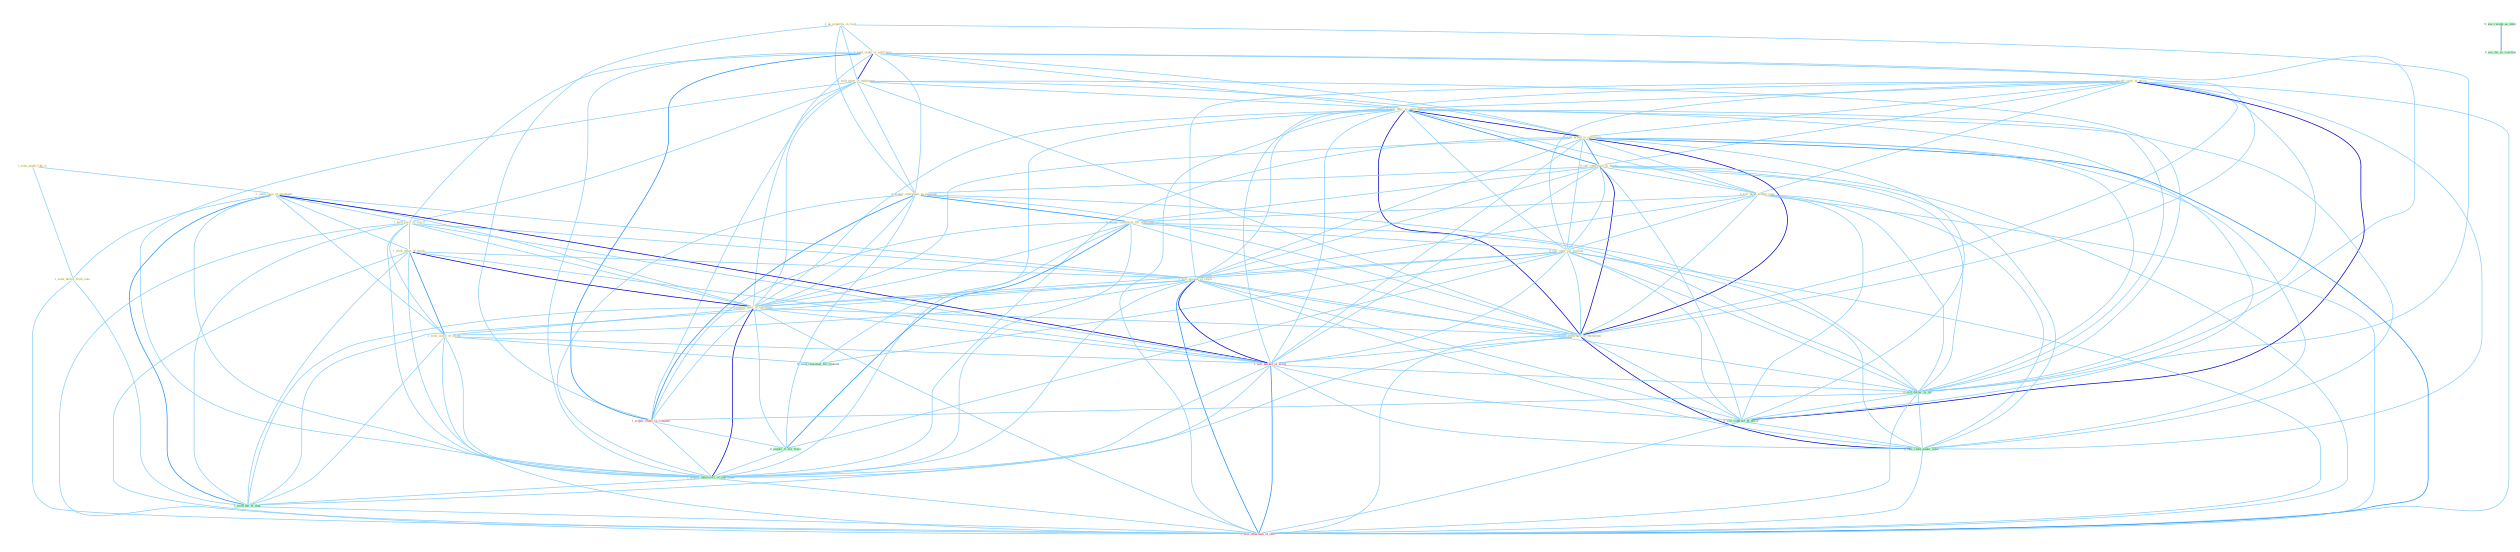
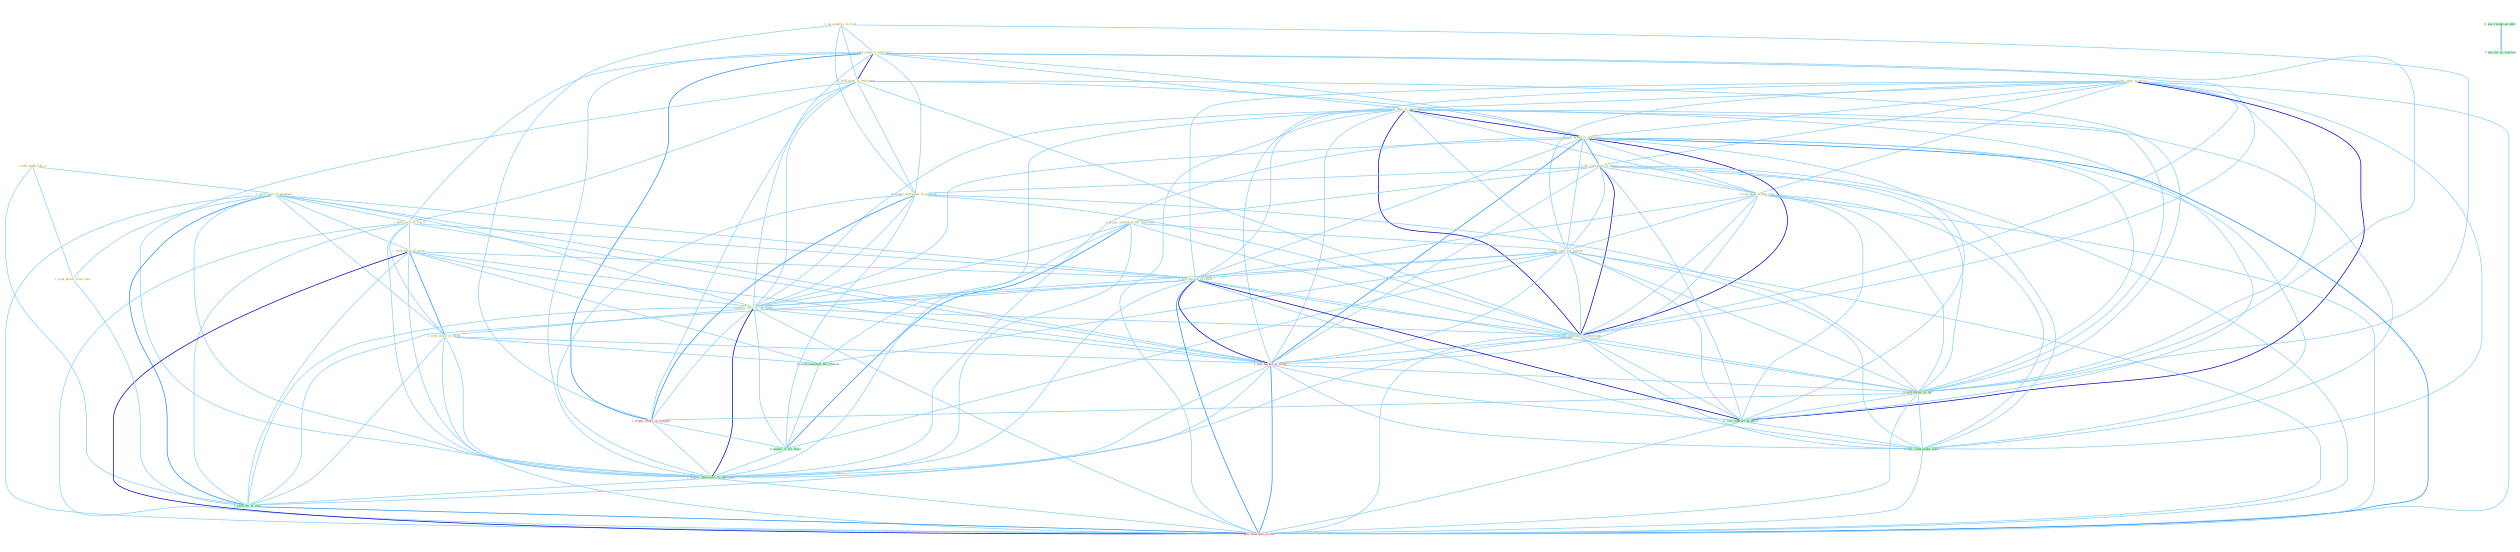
edge "0_hold_meet_in_entitynam" -- "0_sell_offic_to_entitynam": removed
edge "0_sell_offic_to_entitynam" -- "0_sell_entitynam_to_buyer": removed
edge "0_acquir_entitynam_in_yearnum" -- "0_acquir_entitynam_for_othernum": removed
edge "0_sell_bond_within_year" -- "0_acquir_entitynam_for_othernum": now "0_sell_bond_within_year" -- "1_sell_basket_of_stock"
edge "0_sell_entitynam_to_buyer" -- "1_sell_amount_of_stock": removed
edge "0_acquir_entitynam_for_othernum" -- "0_sell_dollar_in_lot": now "0_sell_entitynam_to_entitynam" -- "0_sell_dollar_in_lot"
edge "0_sell_brand_to_entitynam" -- "1_sell_basket_of_stock": color #87cefa -> #1e90ff
edge "0_acquir_entitynam_for_othernum" -- "1_acquir_stake_in_compani": removed
edge "1_hold_posit_of_clarif" -- "1_acquir_oper_of_entitynam": removed
edge "1_seen_case_of_incompet" -- "1_sell_basket_of_stock": color #0000cd -> #87cefa
edge "1_seek_mean_of_block" -- "1_acquir_oper_of_entitynam": color #0000cd -> #87cefa
edge "1_seek_mean_of_block" -- "0_seek_classmat_for_reunion": added
edge "1_sell_amount_of_stock" -- "1_seek_clarif_of_intent": removed
edge "1_sell_amount_of_stock" -- "0_sell_contract_at_price": color #87cefa -> #0000cd
edge "1_seen_anyth_like_it" -- "1_seen_the_of_that": added
node "0_sell_dollar_in_lot": fontcolor #2f4f4f -> #b22222
edge "0_seek_classmat_for_reunion" -- "0_acquir_%_for_franc": added
edge "0_sell_entitynam_to_entitynam" -- "0_sell_cloth_under_label": color #0000cd -> #87cefa
edge "1_seek_mean_of_block" -- "1_sell_othernum_of_offic": color #87cefa -> #0000cd
edge "1_seen_declin_from_sale" -- "1_sell_othernum_of_offic": now "1_seen_case_of_incompet" -- "1_sell_othernum_of_offic"
edge "1_seen_the_of_that" -- "1_sell_othernum_of_offic": color #87cefa -> #1e90ff
